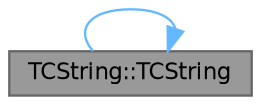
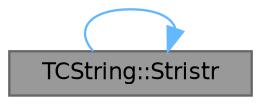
node "TCString::TCString": label "TCString::TCString" -> "TCString::Stristr"
